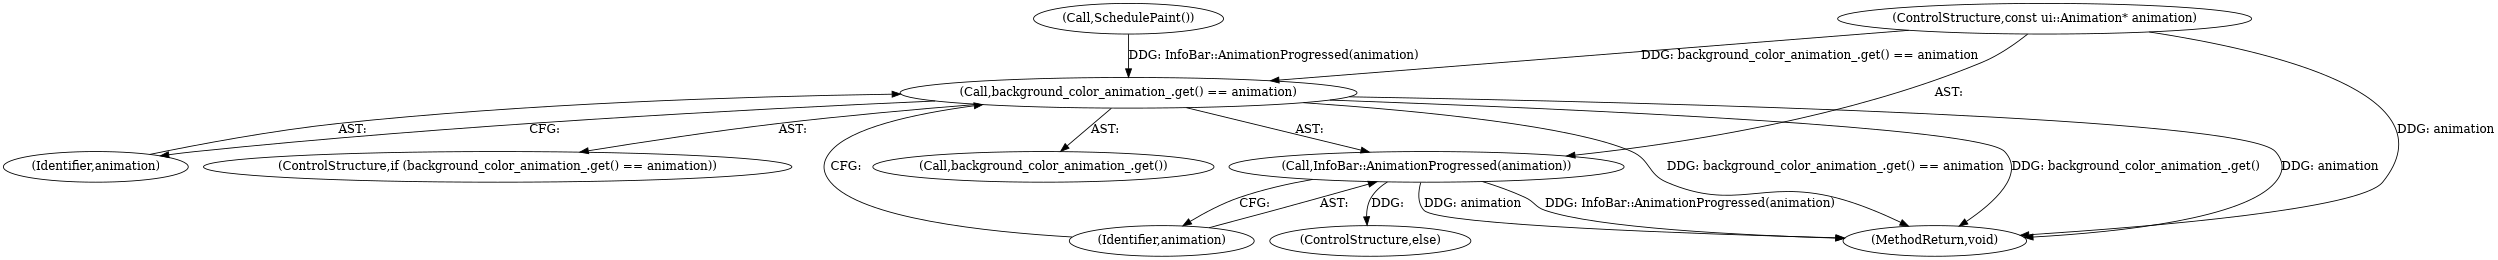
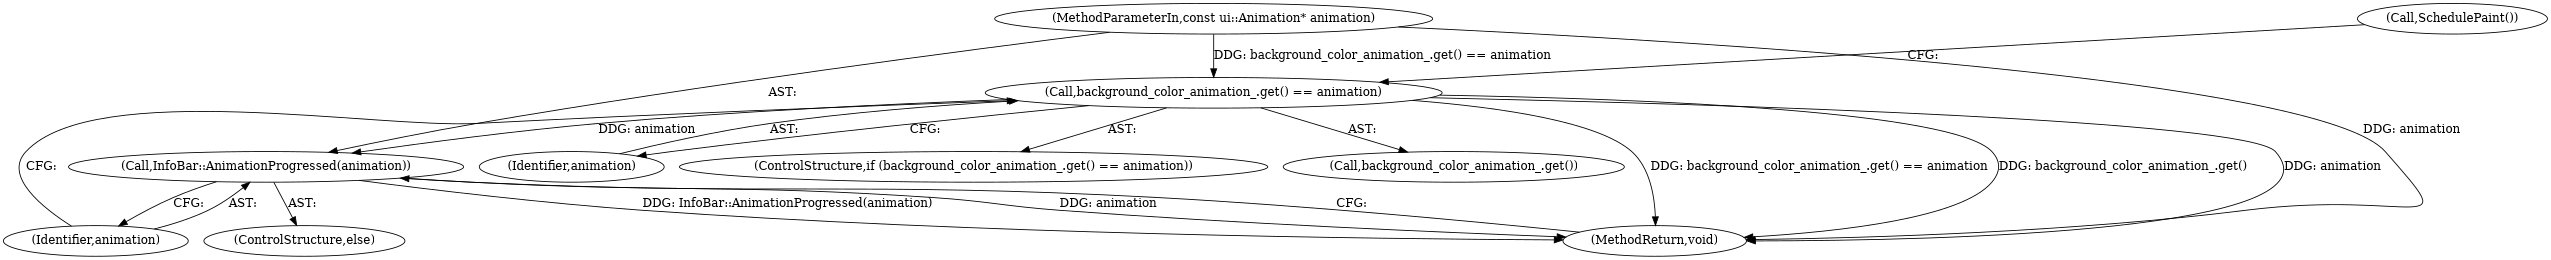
node "(ControlStructure,const ui::Animation* animation)": label "(ControlStructure,const ui::Animation* animation)" -> "(MethodParameterIn,const ui::Animation* animation)"
edge "(Call,SchedulePaint())" -> "(Call,background_color_animation_.get() == animation)": label "DDG: InfoBar::AnimationProgressed(animation)" -> "CFG: "
edge "(Call,background_color_animation_.get() == animation)" -> "(Call,InfoBar::AnimationProgressed(animation))": label "AST: " -> "DDG: animation"
edge "(MethodReturn,void)" -> "(Call,InfoBar::AnimationProgressed(animation))": added, label "CFG:"
edge "(Call,InfoBar::AnimationProgressed(animation))" -> "(ControlStructure,else)": label "DDG: " -> "AST: "
